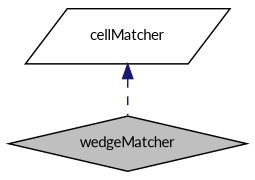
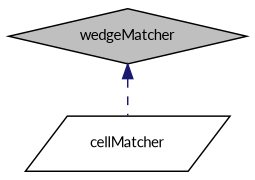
edge "wedgeMatcher" -> "cellMatcher": reversed
